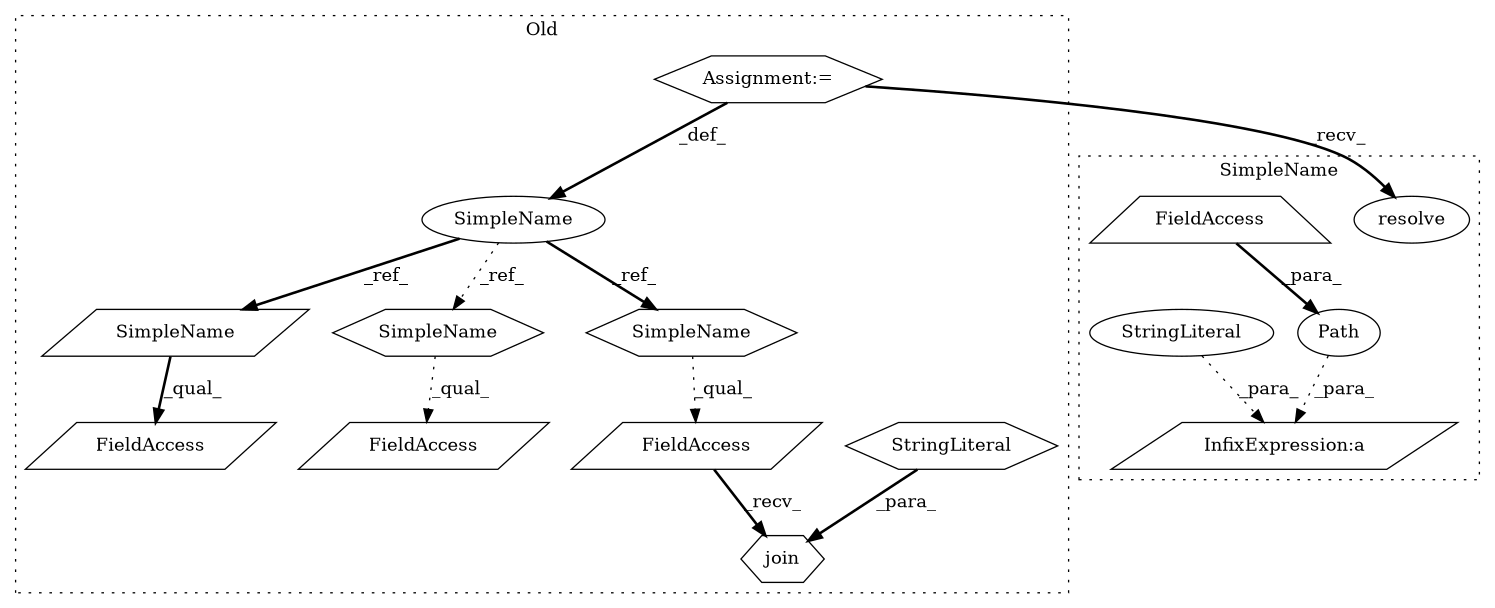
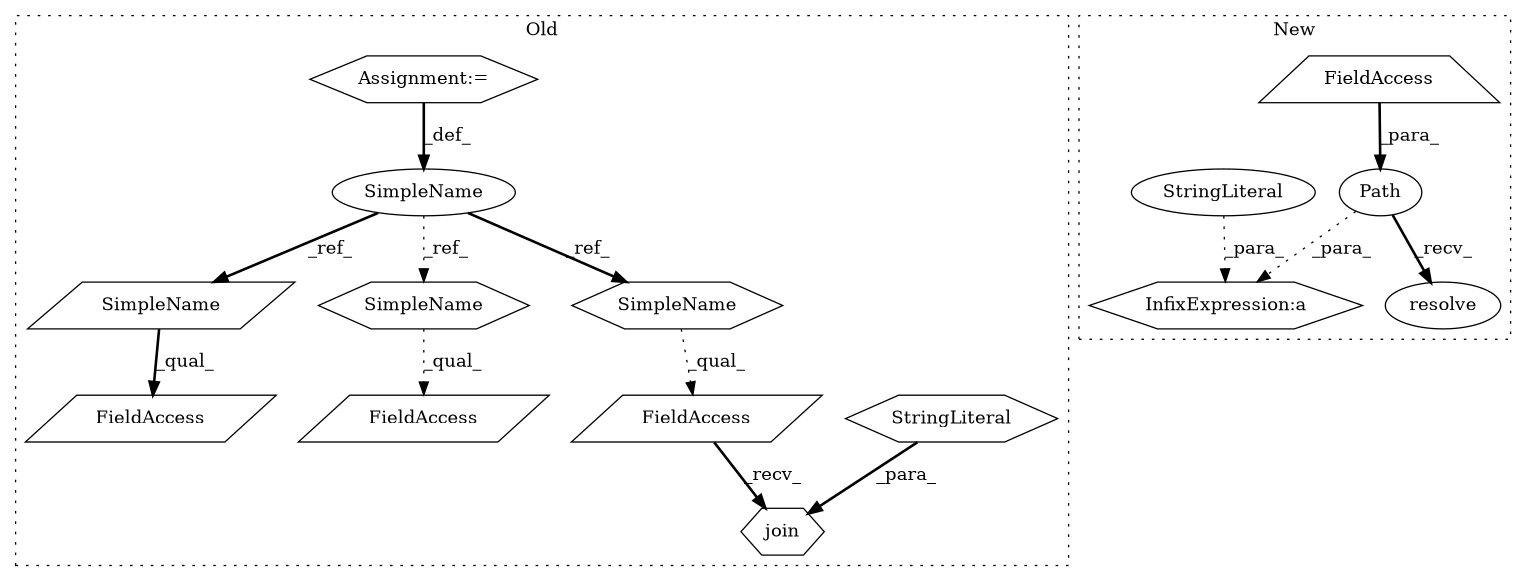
edge "Assignment:=" -> "resolve": now "Path" -> "resolve"
cluster "SimpleName": label "SimpleName" -> "New"
node "InfixExpression:a": shape parallelogram -> hexagon
